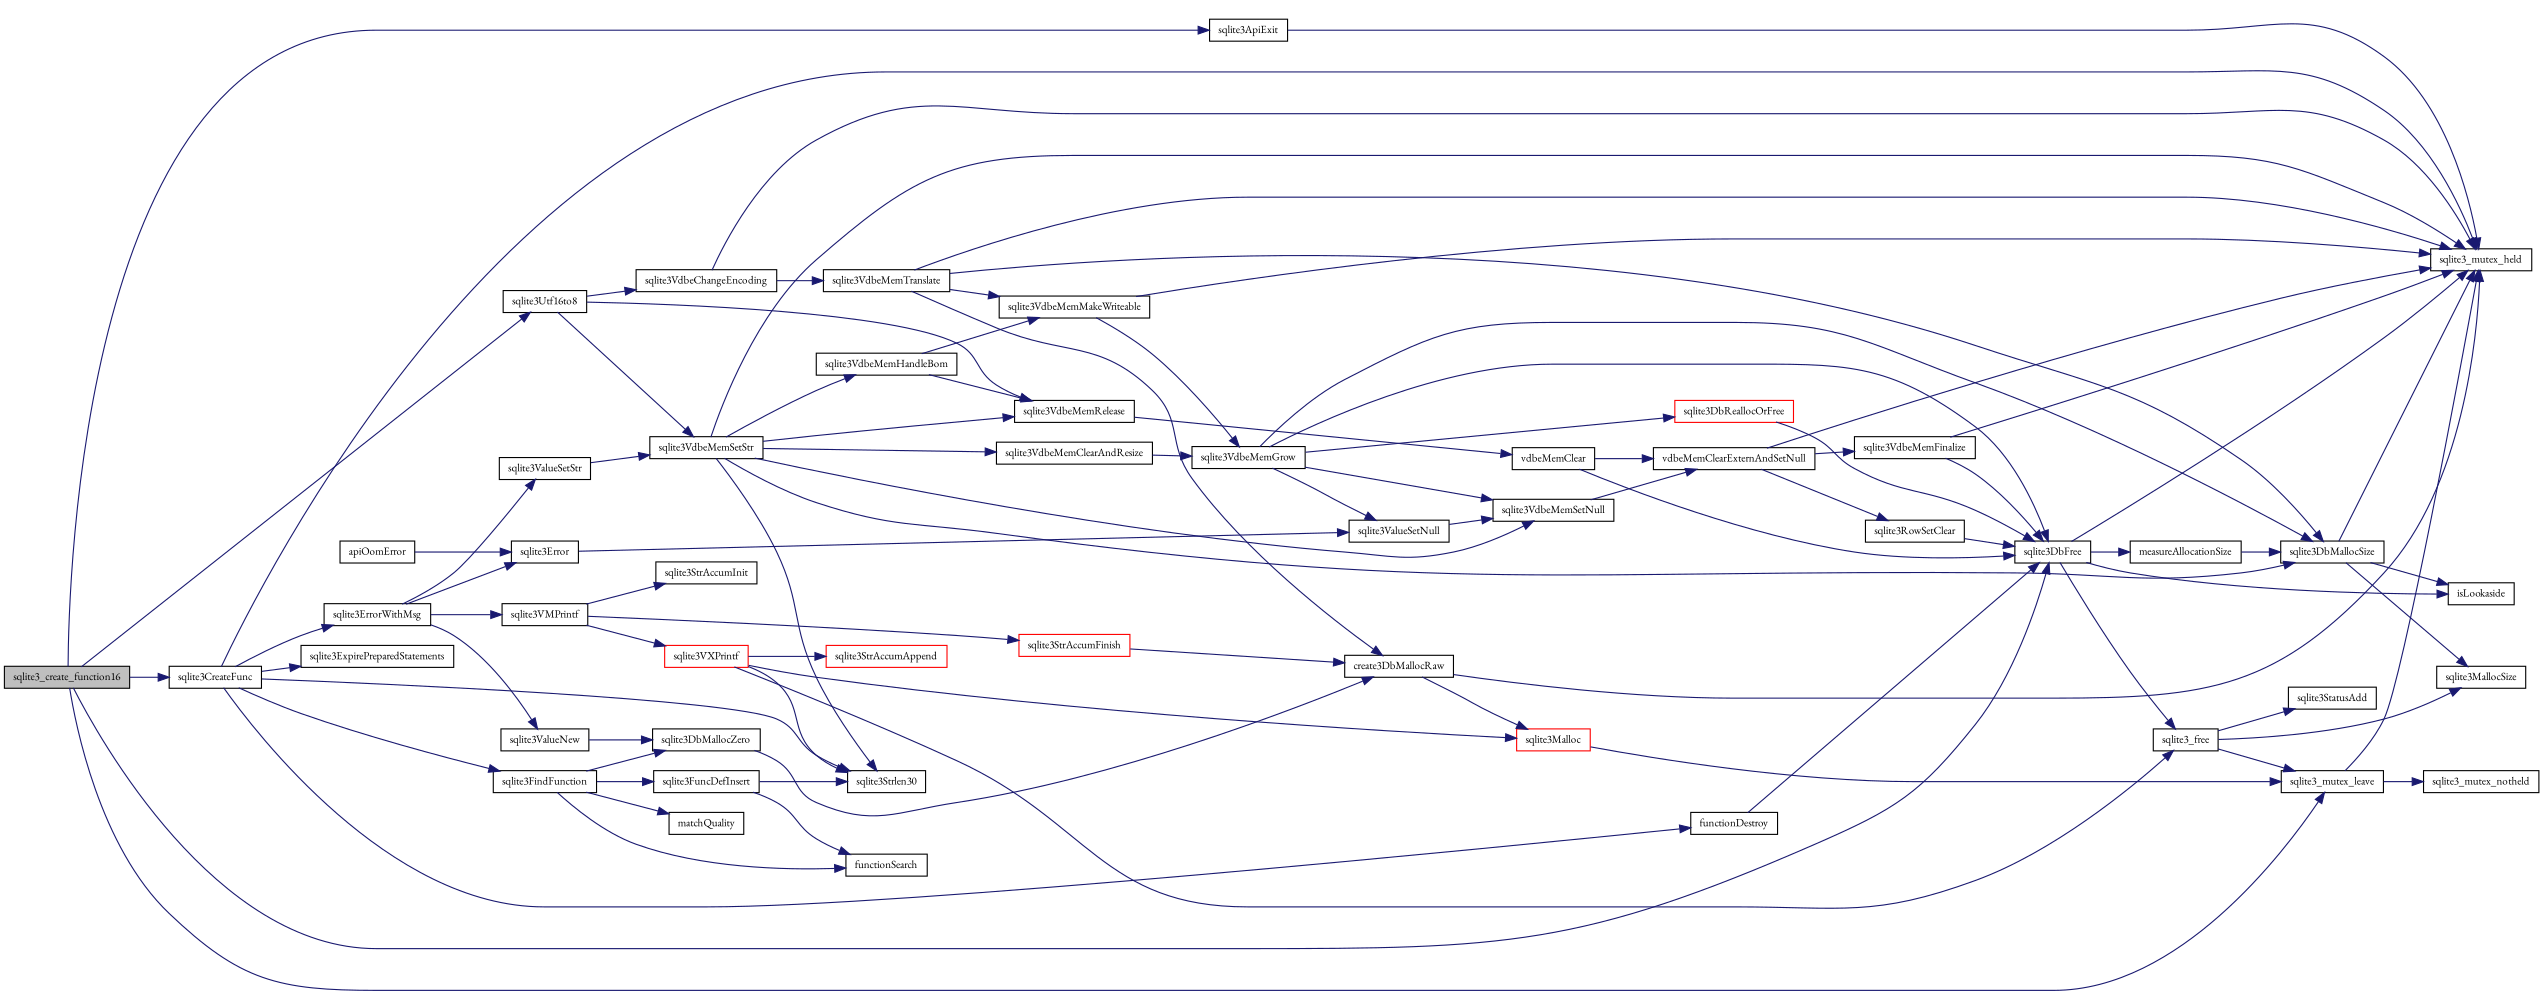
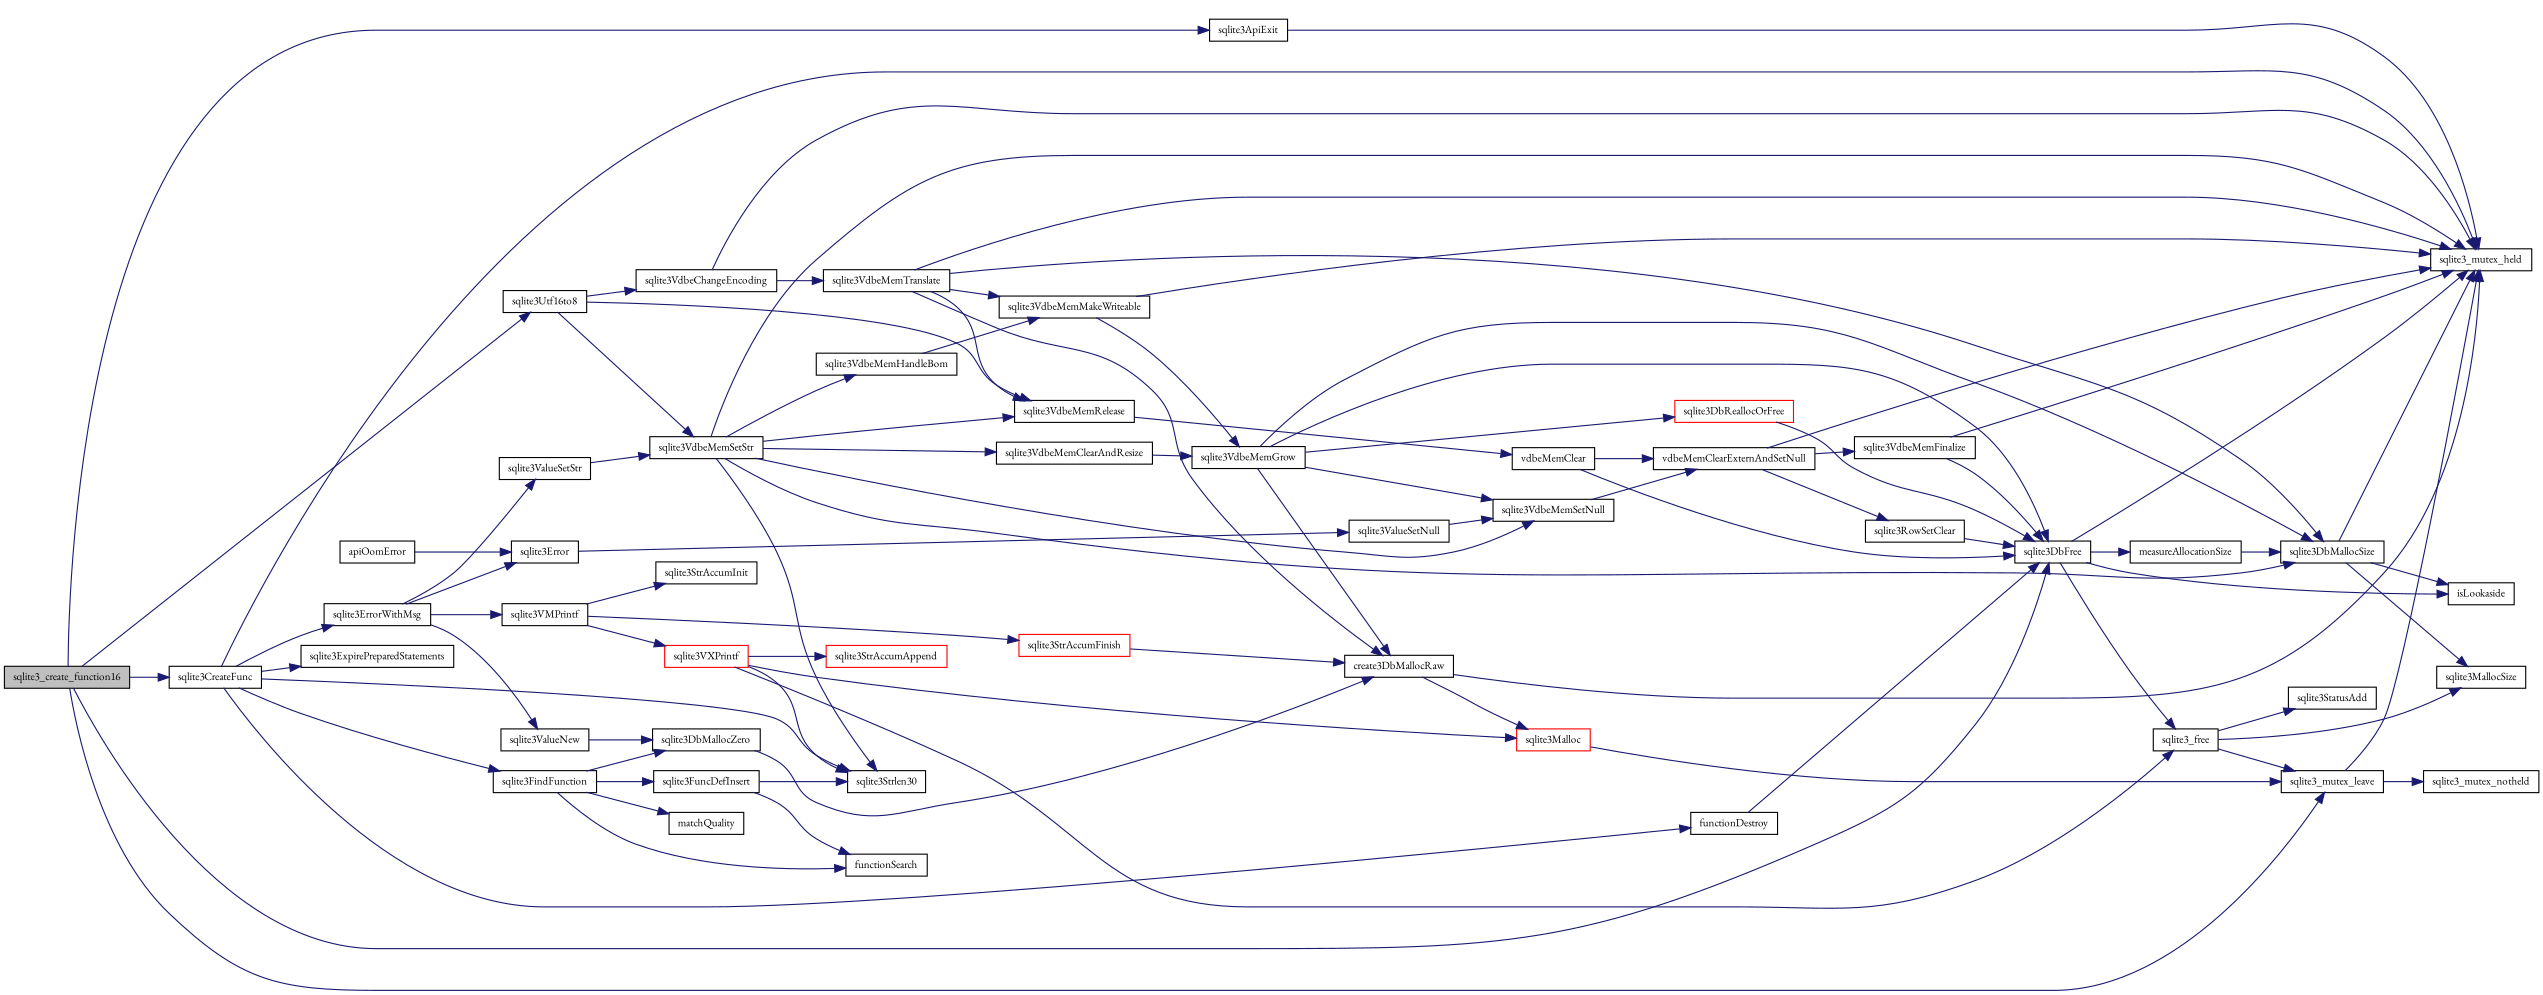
edge "sqlite3VdbeMemHandleBom" -> "sqlite3VdbeMemRelease": now "sqlite3VdbeMemTranslate" -> "sqlite3VdbeMemRelease"
edge "sqlite3VdbeMemGrow" -> "sqlite3ValueSetNull": now "sqlite3VdbeMemGrow" -> "create3DbMallocRaw"
